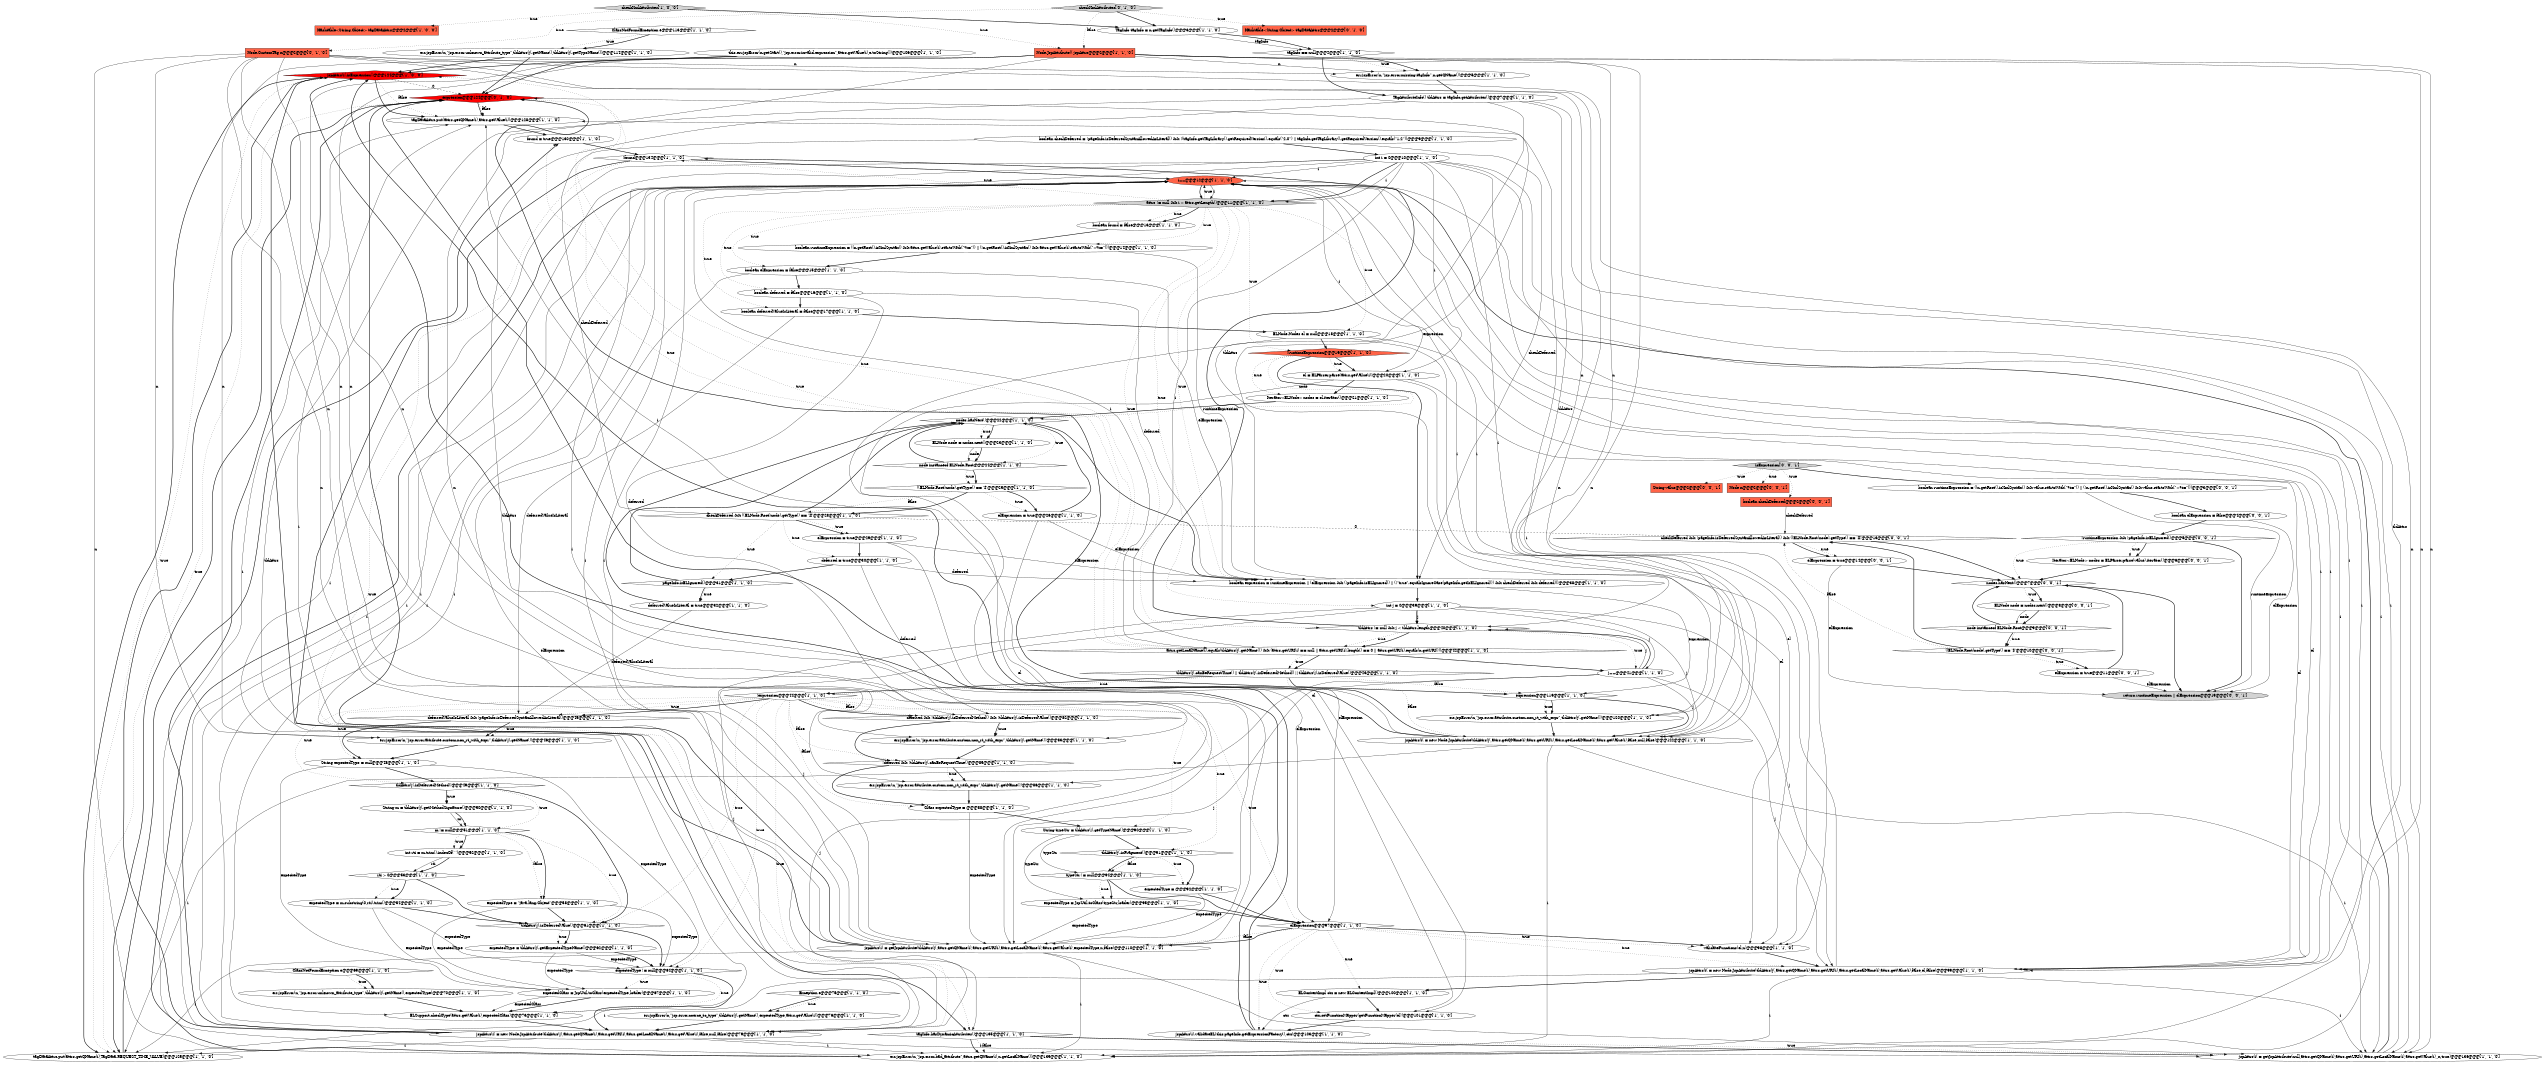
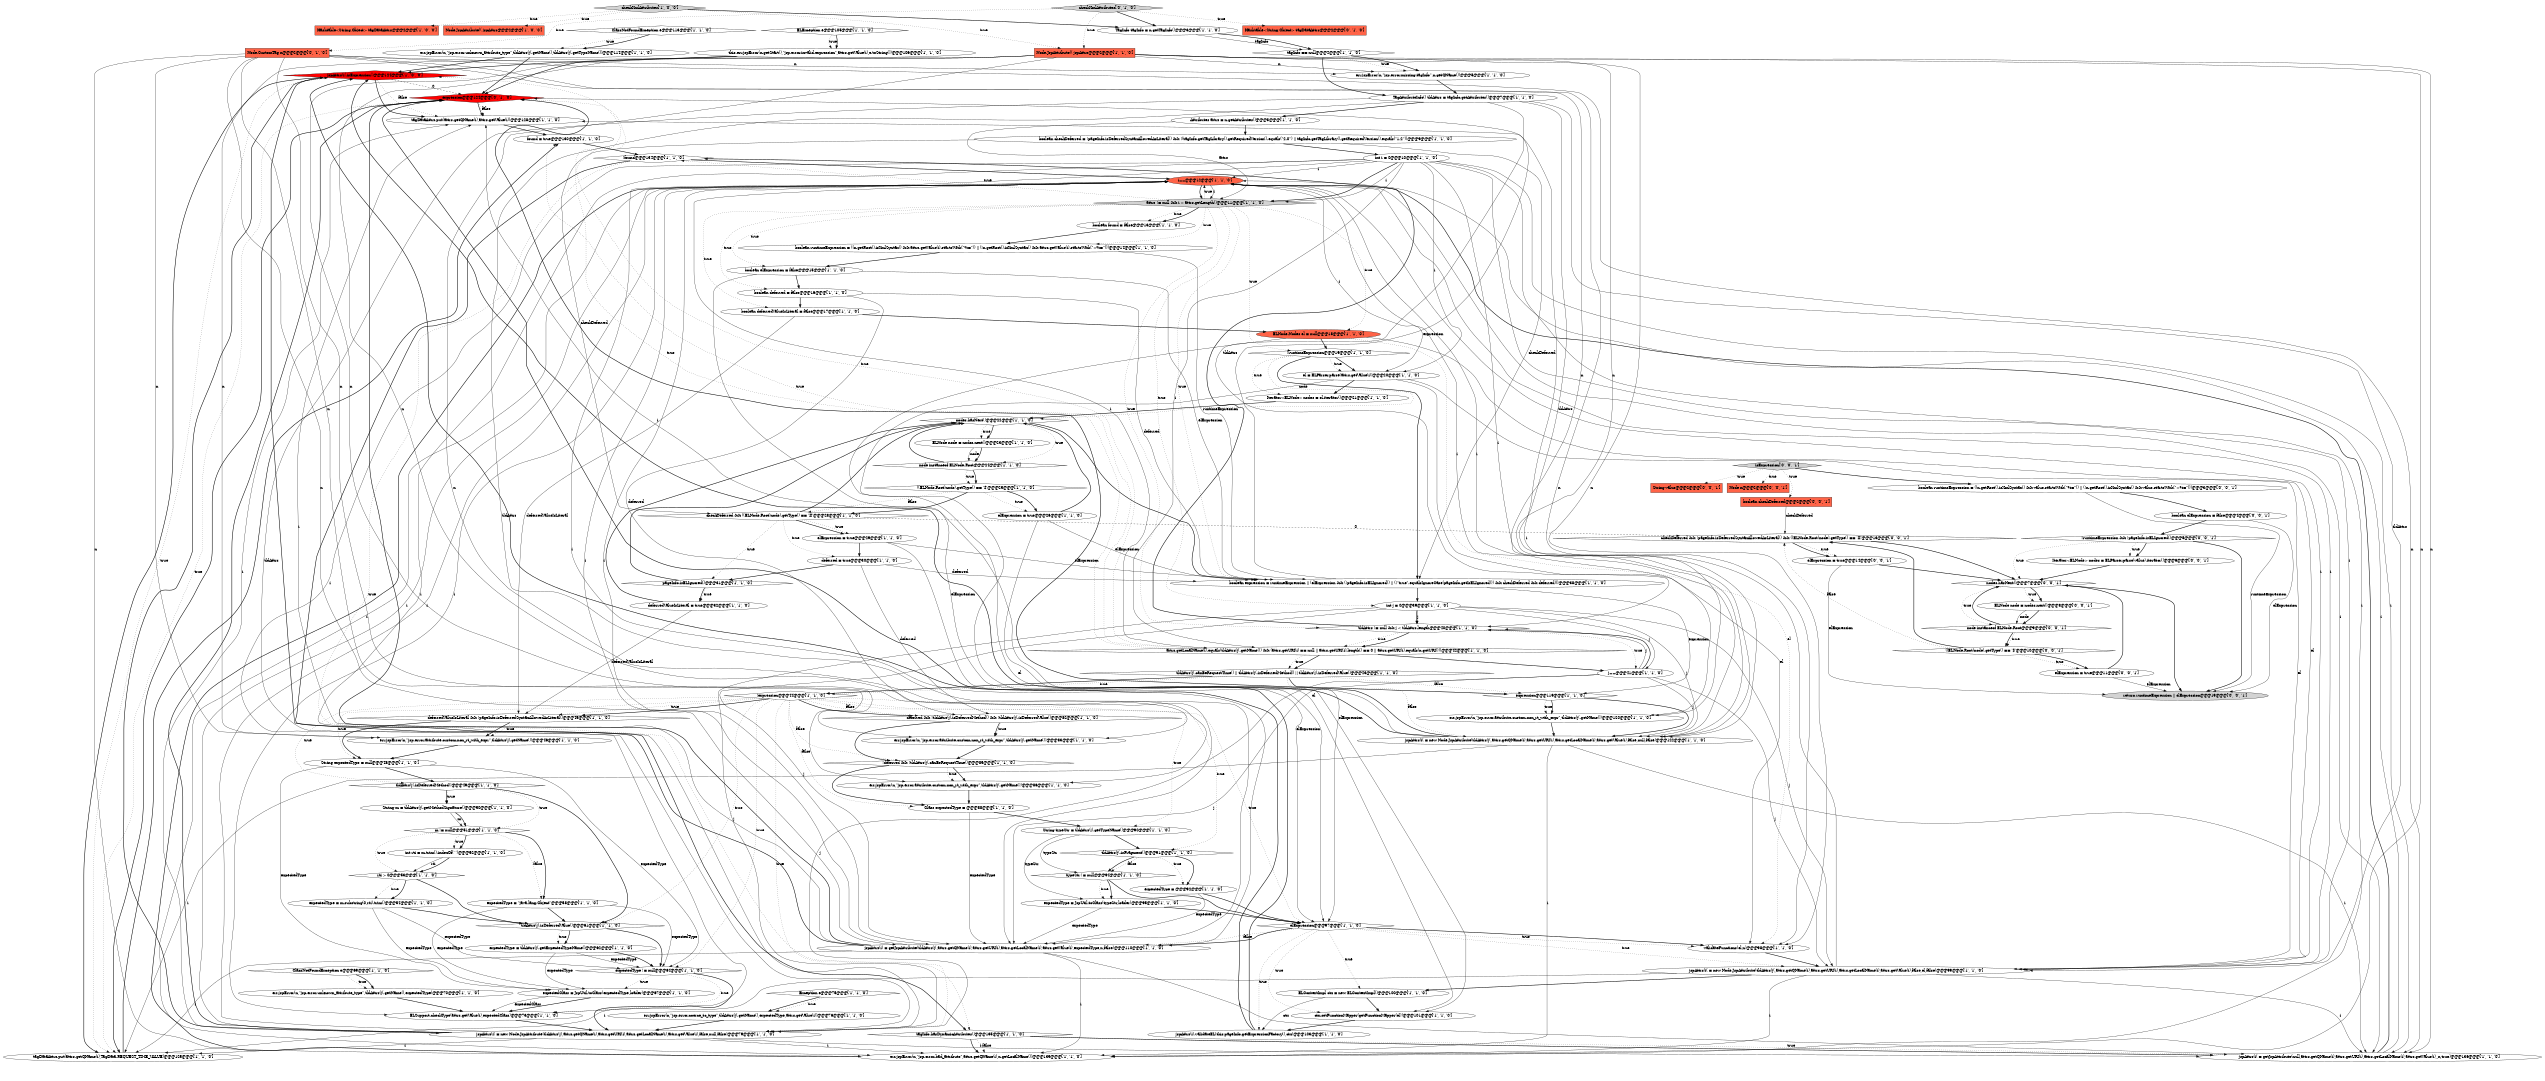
node "Node.JspAttribute(( jspAttrs@@@2@@@['1', '0', '0']": added
node "ELException e@@@105@@@['1', '1', '0']": added
edge "checkXmlAttributes['0', '1', '0']" -> "Node.JspAttribute(( jspAttrs@@@2@@@['1', '1', '0']": label "false" -> "true"
node "Attributes attrs = n.getAttributes()@@@8@@@['1', '1', '0']": added
node "ELNode.Nodes el = null@@@18@@@['1', '1', '0']": fillcolor white -> tomato
node "!runtimeExpression@@@19@@@['1', '1', '0']": fillcolor tomato -> white
edge "ELNode.Nodes el = null@@@18@@@['1', '1', '0']" -> "validateFunctions(el,n)@@@98@@@['1', '1', '0']": style solid -> dotted
edge "nodes.hasNext()@@@7@@@['0', '0', '1']" -> "node instanceof ELNode.Root@@@9@@@['0', '0', '1']": added, label "true"
edge "boolean elExpression = false@@@15@@@['1', '1', '0']" -> "tagInfo.hasDynamicAttributes()@@@135@@@['1', '1', '0']": now "boolean elExpression = false@@@15@@@['1', '1', '0']" -> "elExpression@@@97@@@['1', '1', '0']"
edge "m != null@@@51@@@['1', '1', '0']" -> "tldAttrs(j(.isDeferredValue()@@@61@@@['1', '1', '0']": now "m != null@@@51@@@['1', '1', '0']" -> "rti > 0@@@53@@@['1', '1', '0']"
